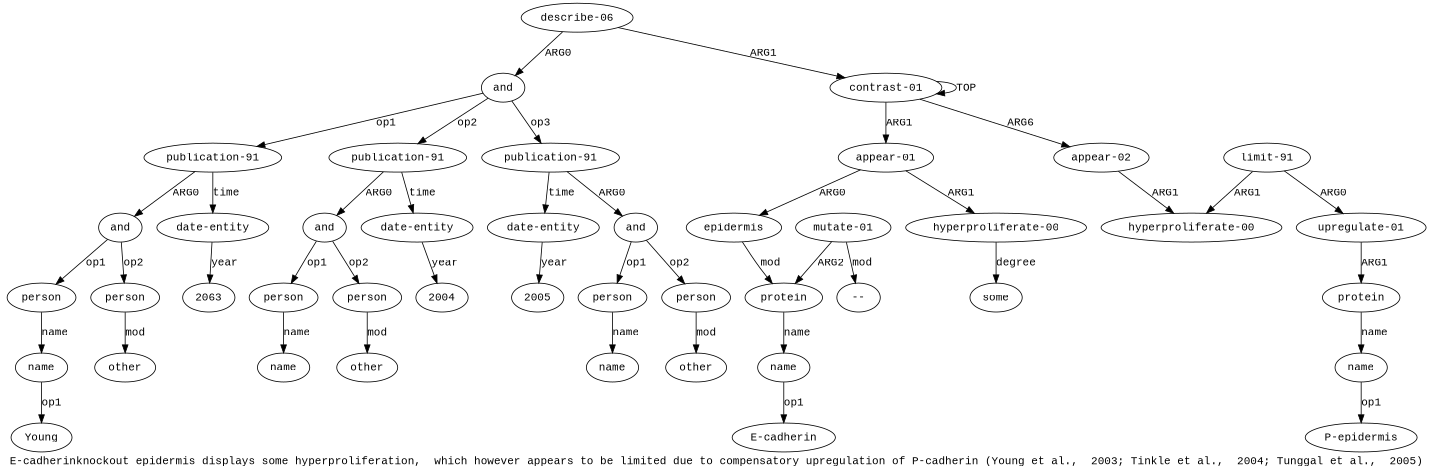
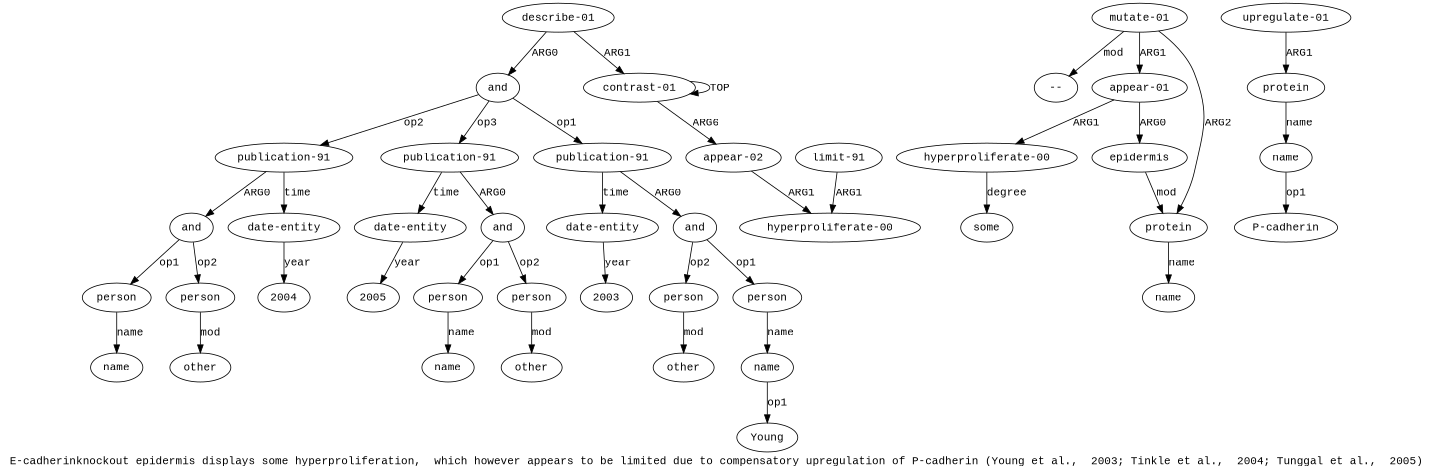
node "describe-06": label "describe-06" -> "describe-01"
edge "contrast-01" -> "appear-01": now "mutate-01" -> "appear-01"
edge "limit-91" -> "upregulate-01": removed, label "ARG0"
node "2063": label "2063" -> "2003"
node "E-cadherin": removed
node "P-epidermis": label "P-epidermis" -> "P-cadherin"
